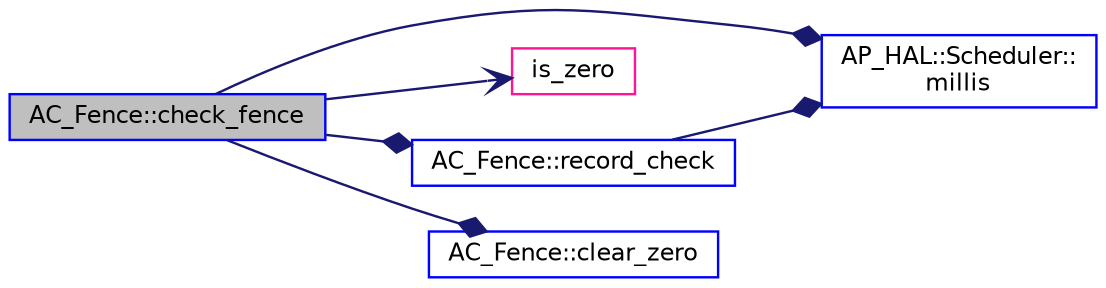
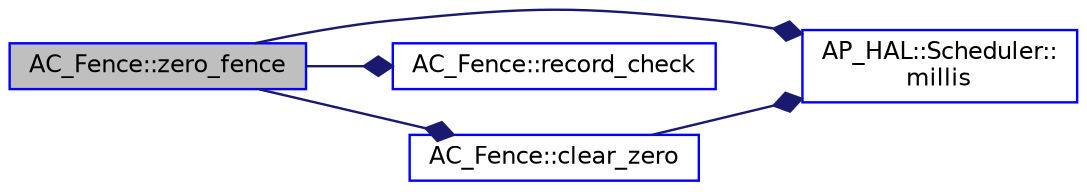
node "is_zero": removed
node "AC_Fence::check_fence": label "AC_Fence::check_fence" -> "AC_Fence::zero_fence"
edge "AC_Fence::record_check" -> "AP_HAL::Scheduler:: millis": now "AC_Fence::clear_zero" -> "AP_HAL::Scheduler:: millis"
